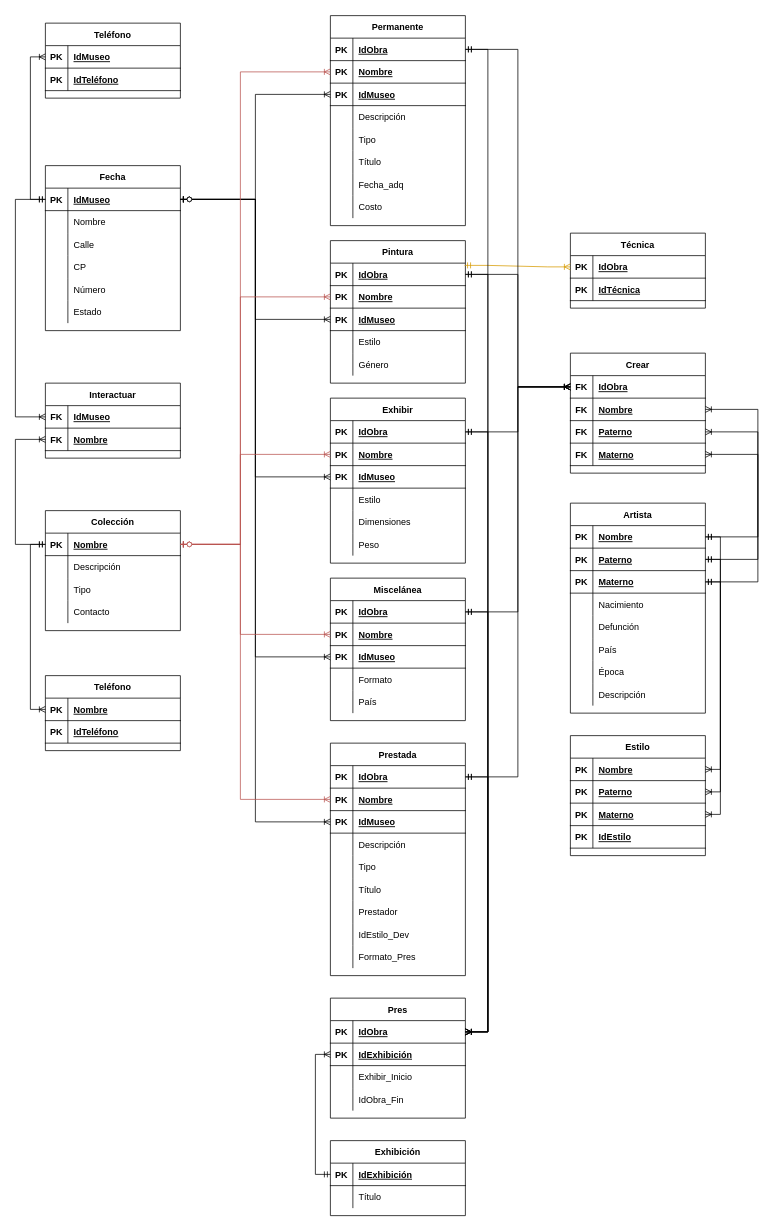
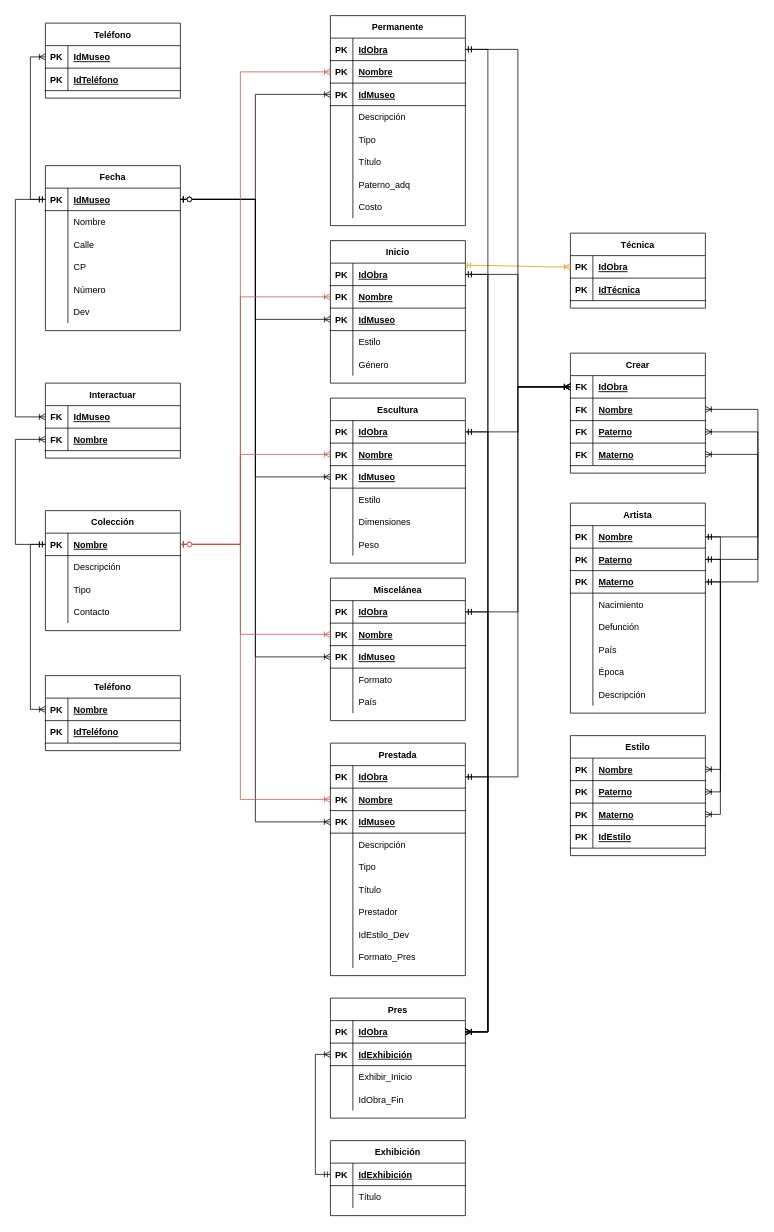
node "Fecha_adq": label "Fecha_adq" -> "Paterno_adq"
node "Pintura": label "Pintura" -> "Inicio"
node "Estado": label "Estado" -> "Dev"
node "Exhibir": label "Exhibir" -> "Escultura"
